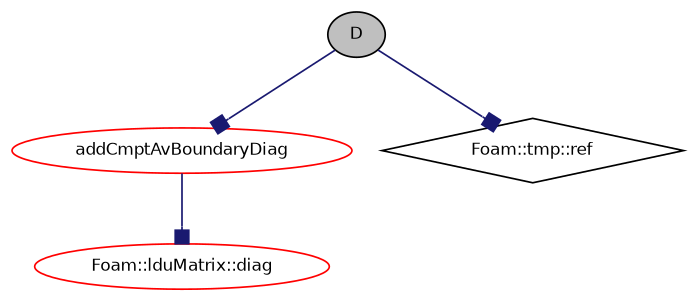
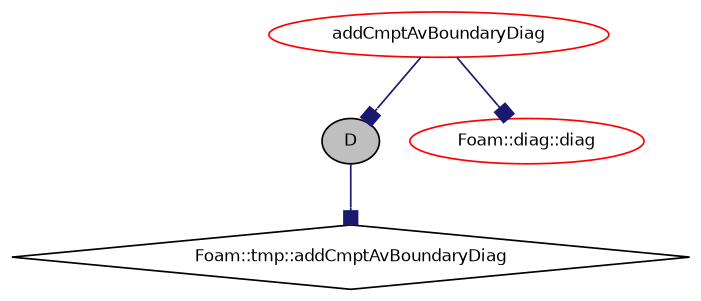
edge "D" -> "addCmptAvBoundaryDiag": reversed
node "Foam::tmp::ref": label "Foam::tmp::ref" -> "Foam::tmp::addCmptAvBoundaryDiag"
node "Foam::lduMatrix::diag": label "Foam::lduMatrix::diag" -> "Foam::diag::diag"
